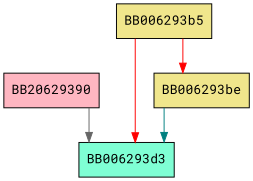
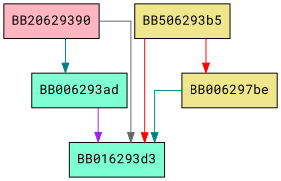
node "BB006293b5": label "BB006293b5" -> "BB506293b5"
node "BB006293ad": added
node "BB006293be": label "BB006293be" -> "BB006297be"
node "BB006293d3": label "BB006293d3" -> "BB016293d3"
